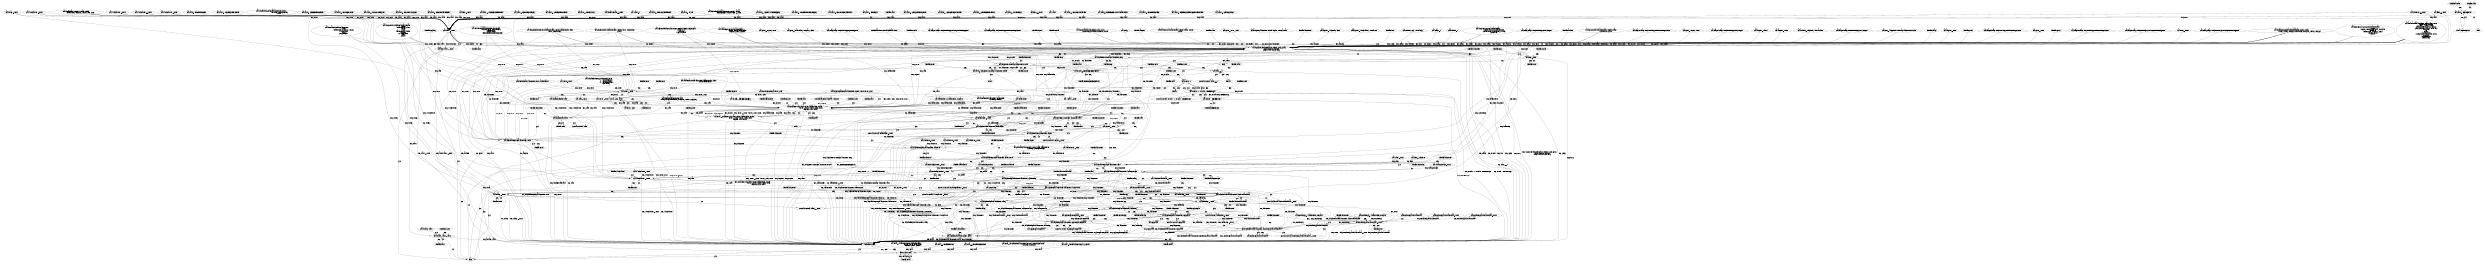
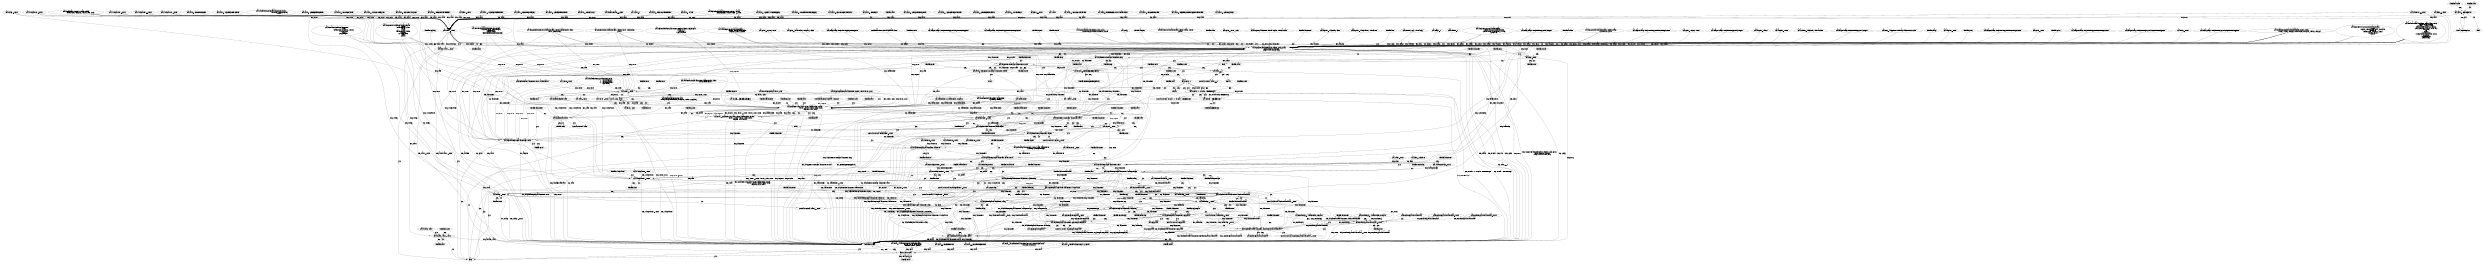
edge "(Call,krb5_free_keyblock(kdc_context, subkey))" -> "(Call,krb5_free_pa_data(kdc_context, reply.padata))": label "DDG: kdc_context" -> "DDG: KRB_ERR_MAX"
